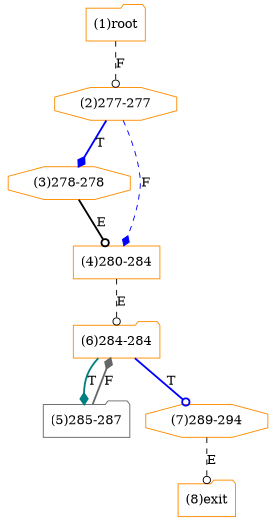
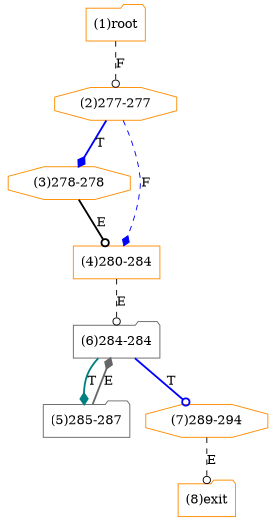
node "(6)284-284": color darkorange -> gray40
edge "(5)285-287" -> "(6)284-284": label "F" -> "E"
